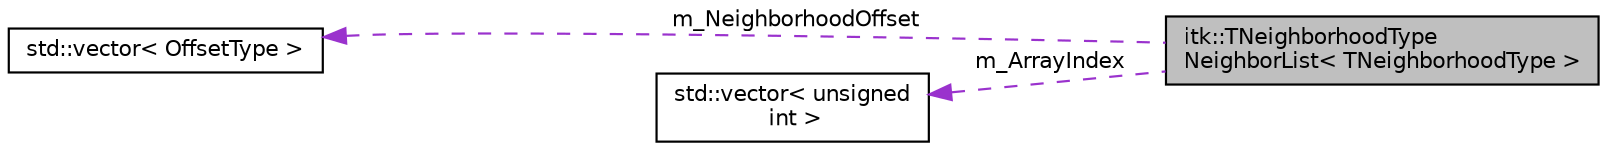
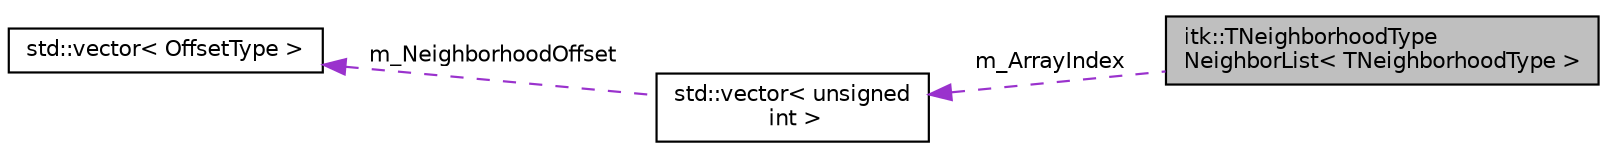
edge "itk::TNeighborhoodType NeighborList< TNeighborhoodType >" -> "std::vector< OffsetType >": now "std::vector< unsigned int >" -> "std::vector< OffsetType >"
